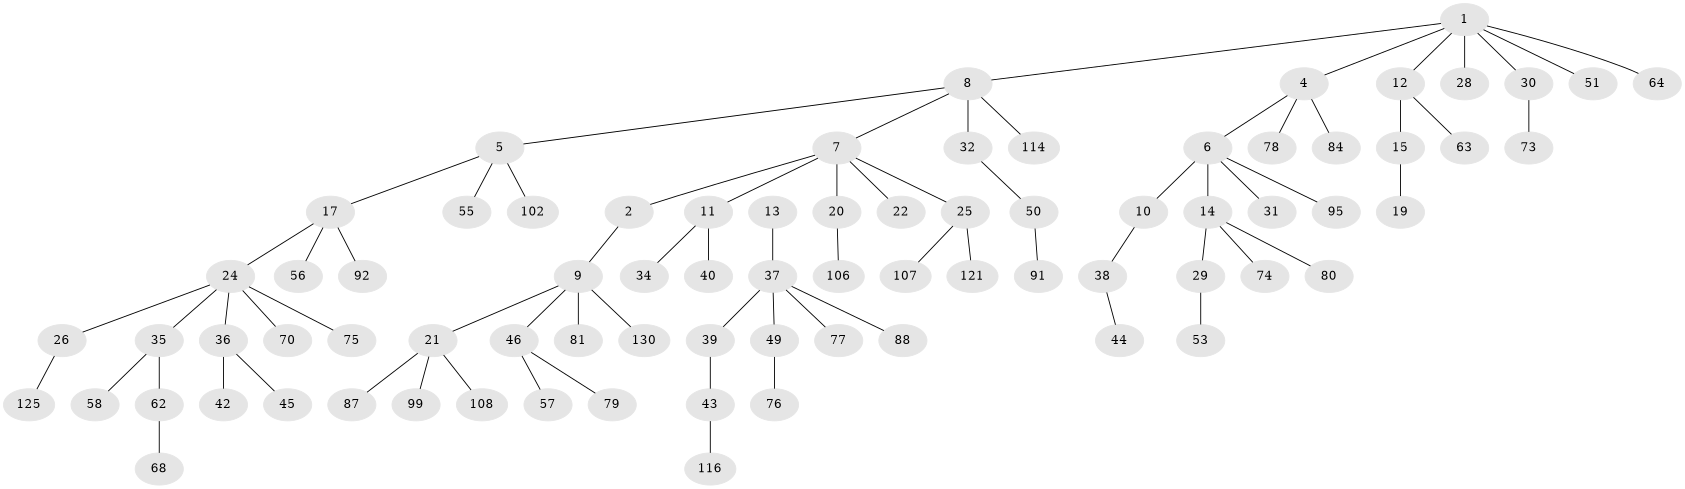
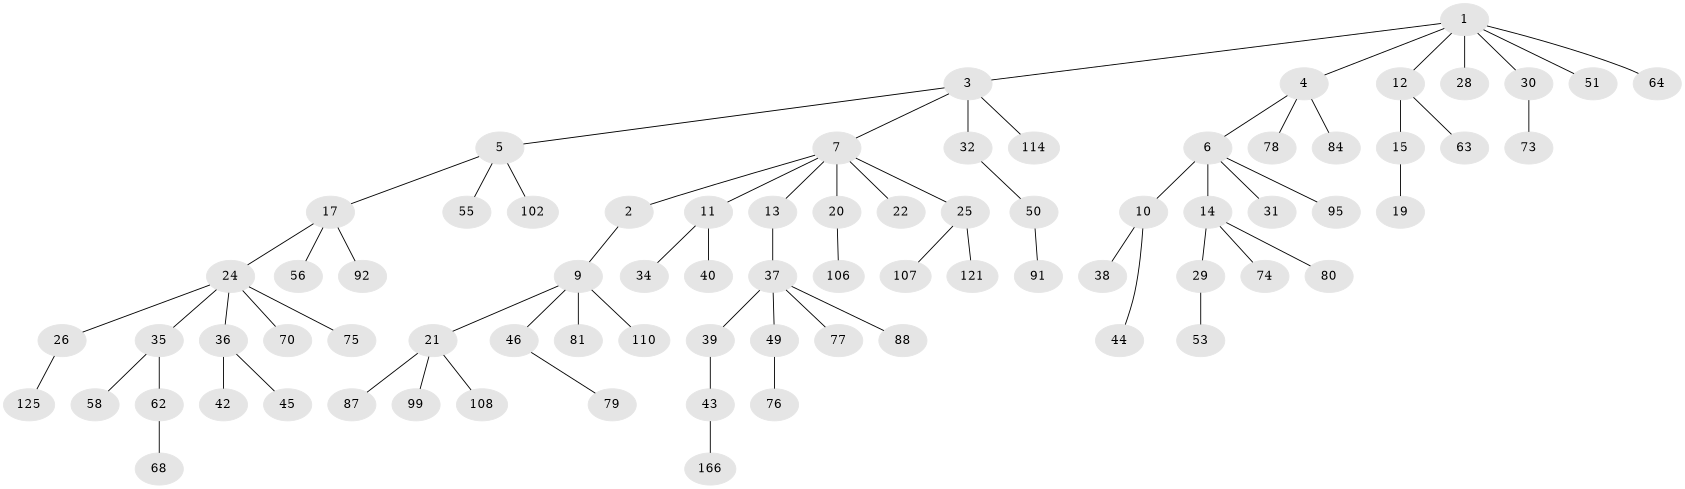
node "8": label "8" -> "3"
edge "7" -- "13": added
edge "38" -- "44": now "10" -- "44"
node "130": label "130" -> "110"
node "57": removed
node "116": label "116" -> "166"
